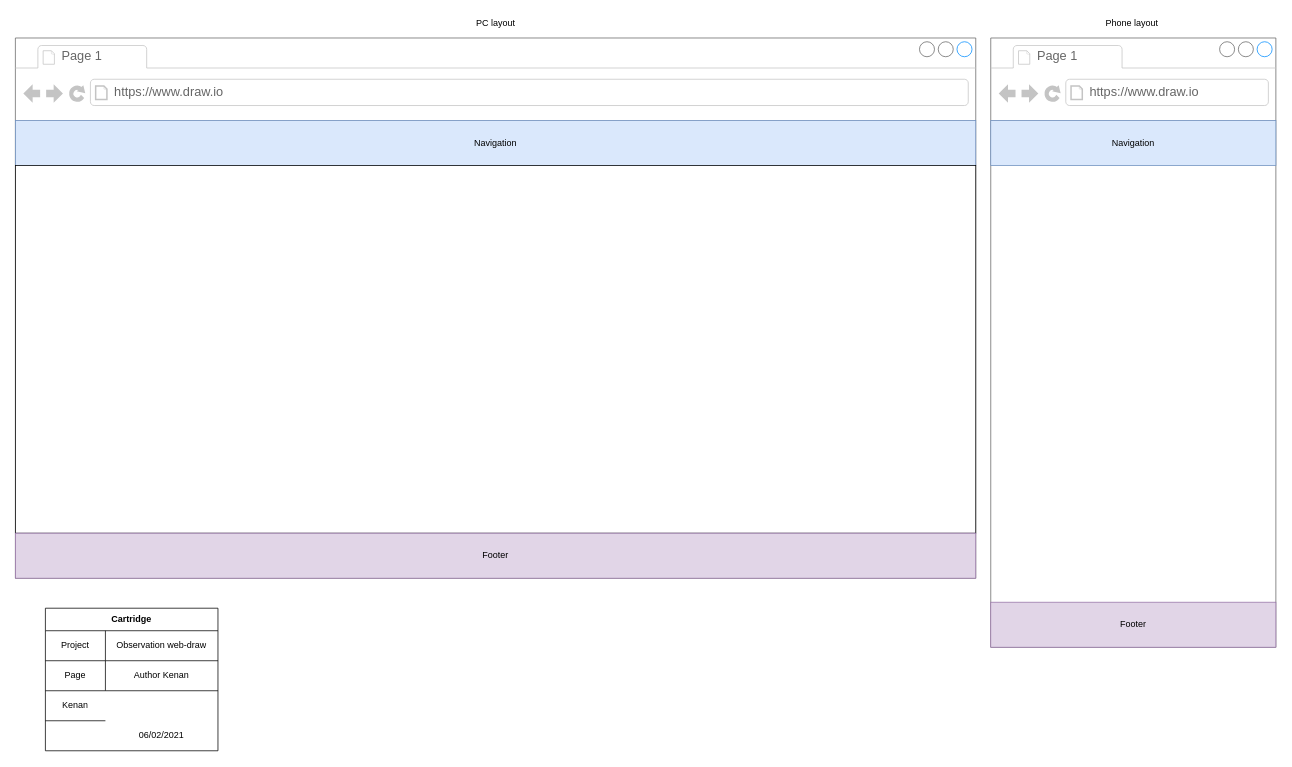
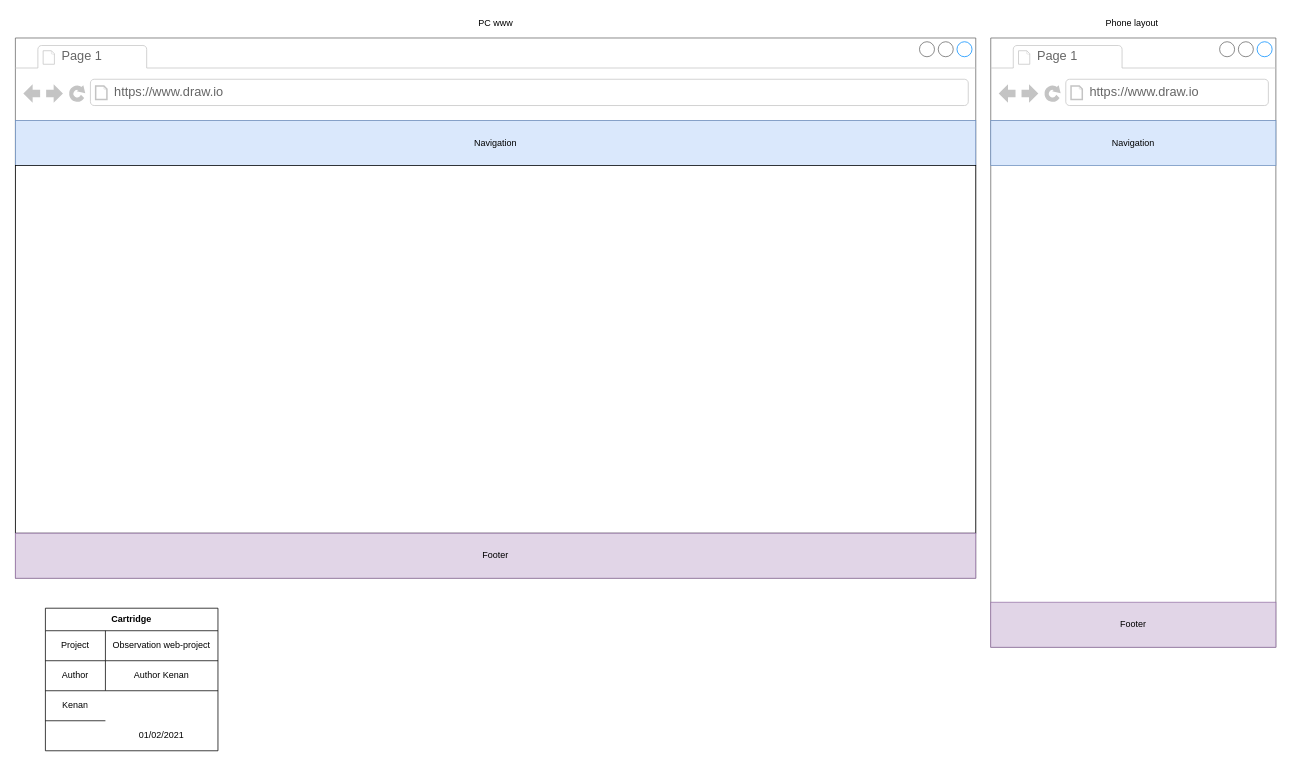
node "PC layout": label "PC layout" -> "PC www"
node "Observation web-draw": label "Observation web-draw" -> "Observation web-project"
node "Page": label "Page" -> "Author"
node "06/02/2021": label "06/02/2021" -> "01/02/2021"
